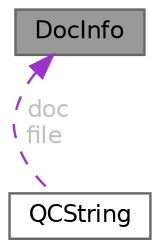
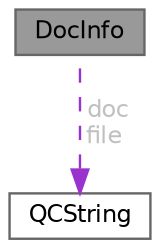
edge "QCString" -> "DocInfo": reversed
